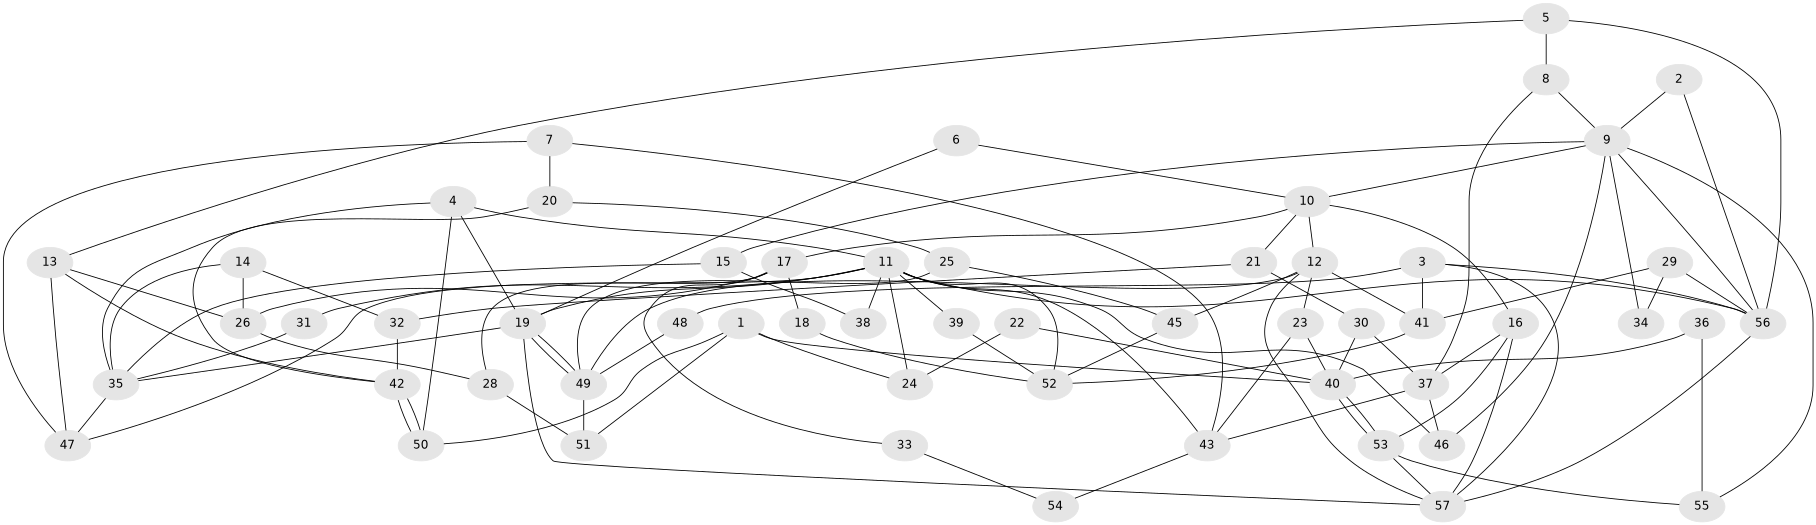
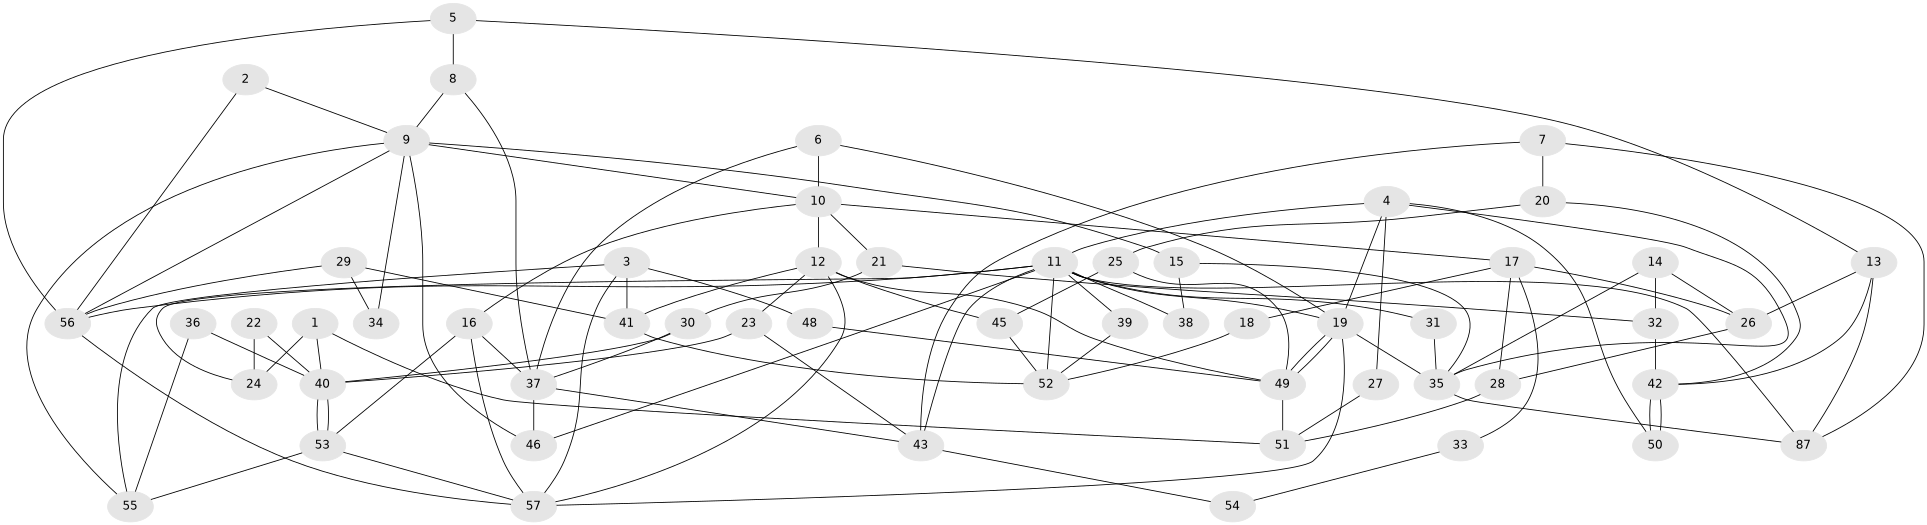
edge "6" -- "37": added
edge "3" -- "56": now "3" -- "55"
node "27": added
edge "1" -- "50": removed
node "47": label "47" -> "87"
